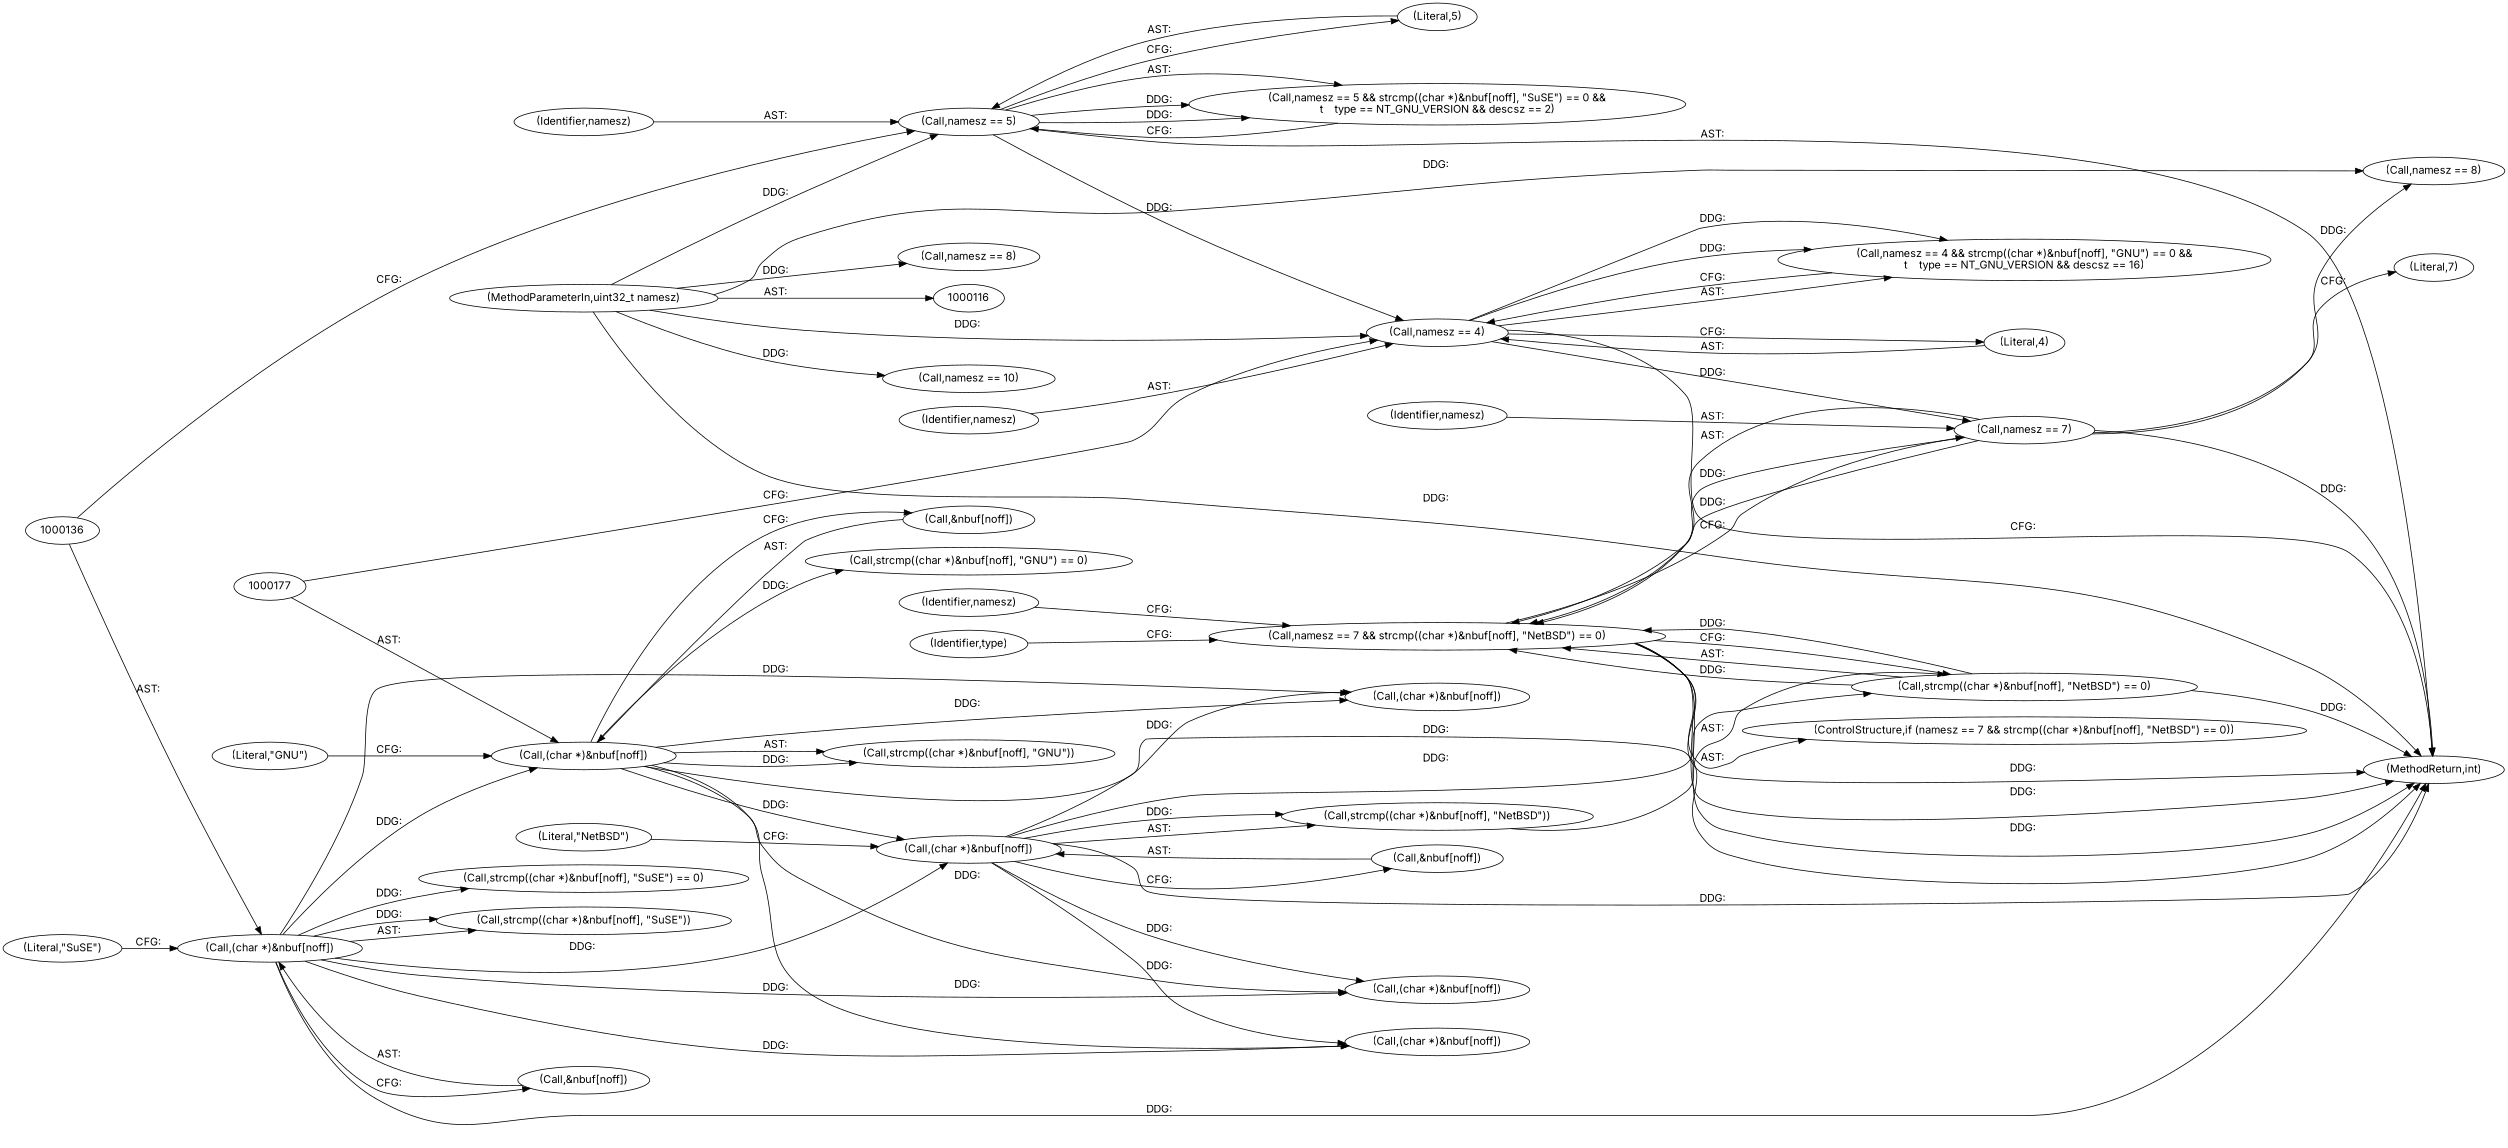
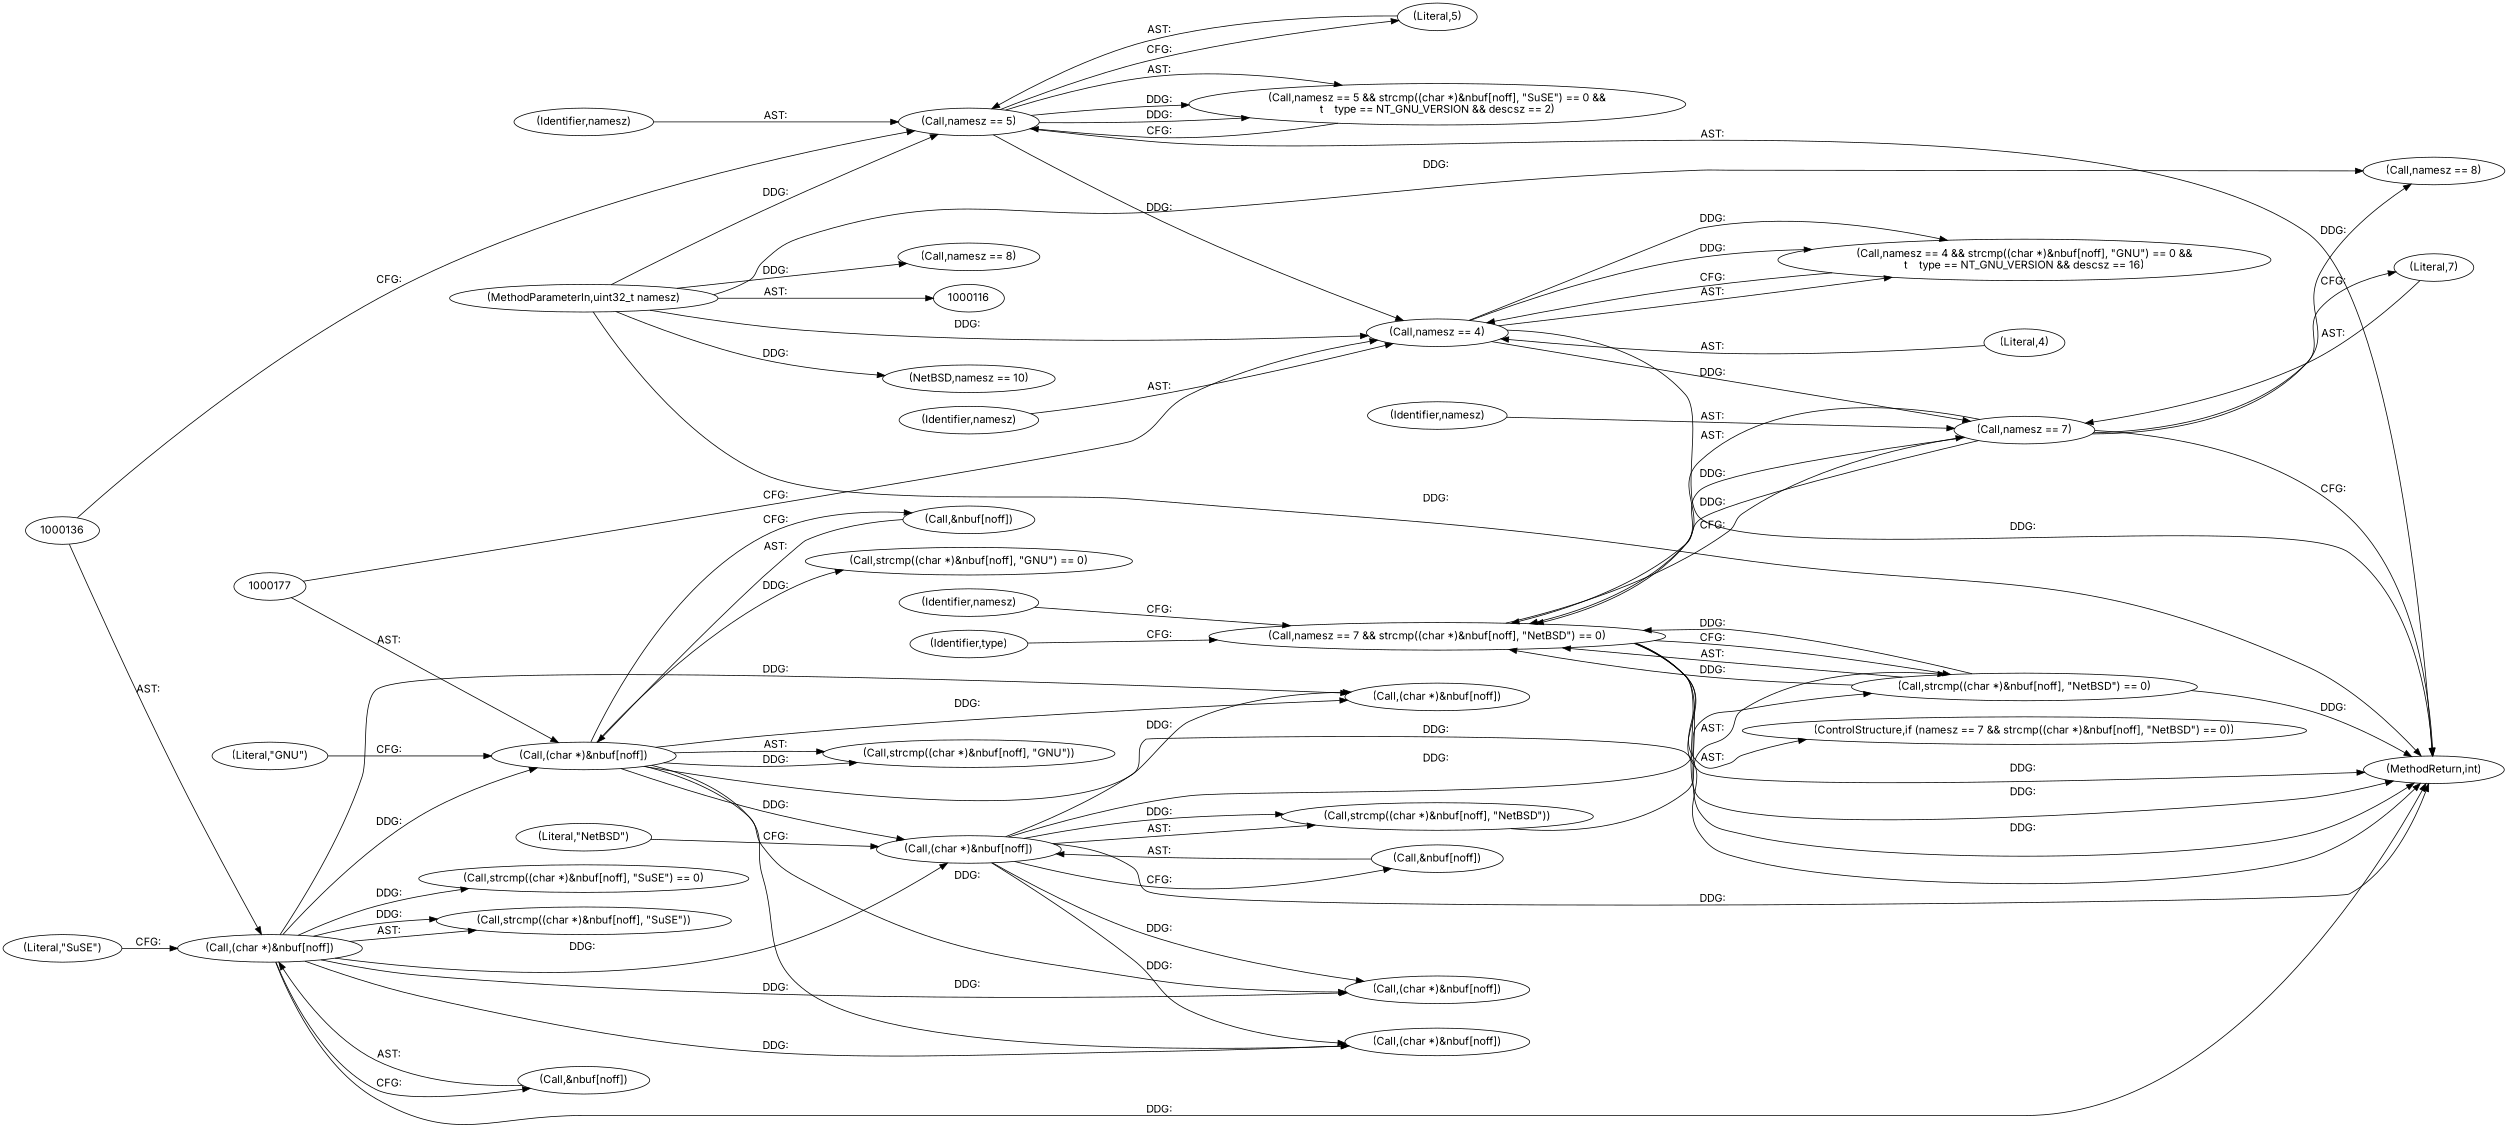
edge "(Call,namesz == 4)" -> "(Literal,4)": removed, label "CFG:"
node "(Call,namesz == 10)": label "(Call,namesz == 10)" -> "(NetBSD,namesz == 10)"
edge "(Literal,7)" -> "(Call,namesz == 7)": added, label "AST:"
edge "(Call,namesz == 7)" -> "(MethodReturn,int)": label "DDG: " -> "CFG: "
edge "(Call,namesz == 4)" -> "(MethodReturn,int)": label "CFG: " -> "DDG: "
